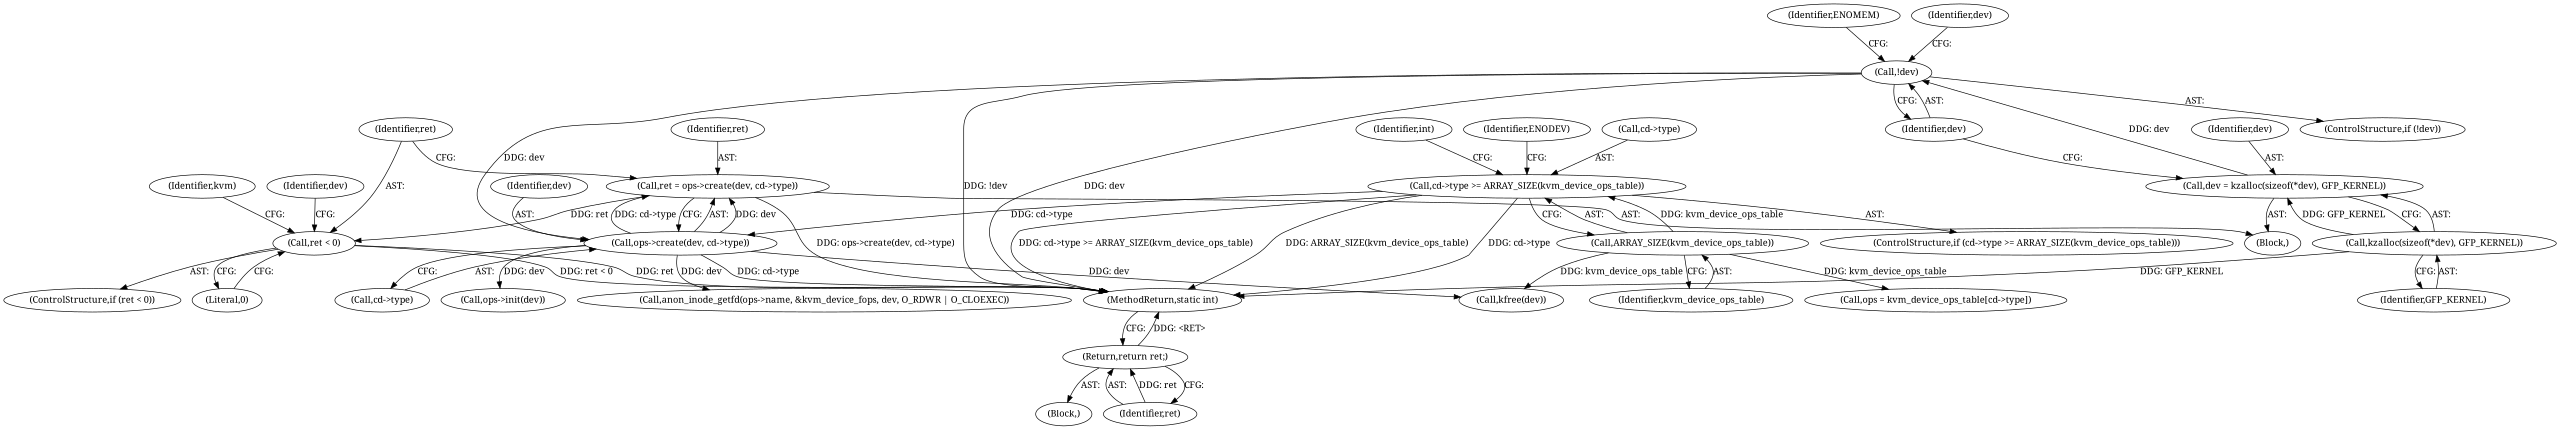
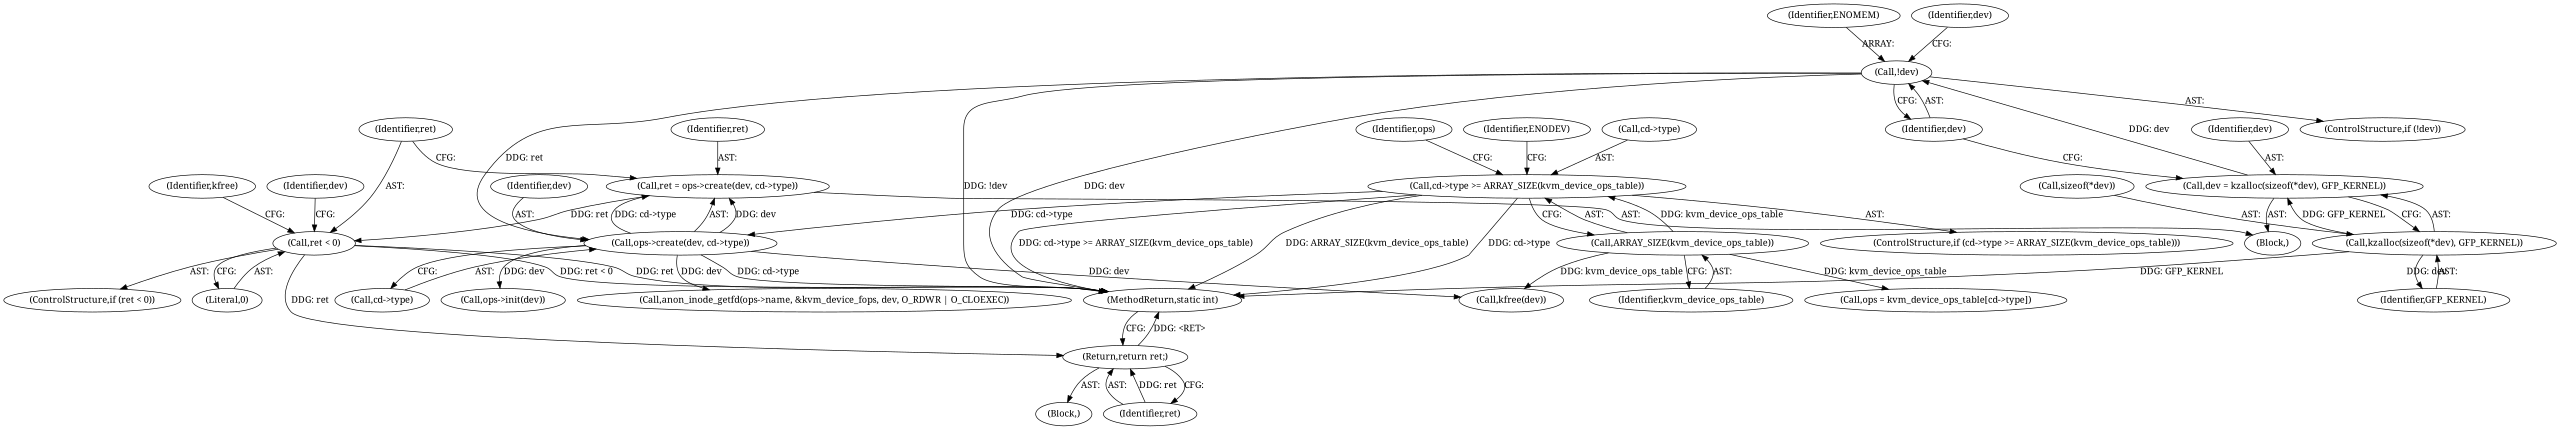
edge "(Identifier,ENOMEM)" -> "(Call,!dev)": label "CFG: " -> "ARRAY: "
node "(Identifier,int)": label "(Identifier,int)" -> "(Identifier,ops)"
edge "(Call,!dev)" -> "(Call,ops->create(dev, cd->type))": label "DDG: dev" -> "DDG: ret"
node "(Identifier,kvm)": label "(Identifier,kvm)" -> "(Identifier,kfree)"
node "(Call,sizeof(*dev))": added
edge "(Call,ret = ops->create(dev, cd->type))" -> "(Call,ops->create(dev, cd->type))": removed, label "CFG:"
edge "(Literal,0)" -> "(Call,ret < 0)": label "CFG: " -> "AST: "
edge "(Call,kzalloc(sizeof(*dev), GFP_KERNEL))" -> "(Identifier,GFP_KERNEL)": label "CFG: " -> "DDG: dev"
edge "(Call,ret = ops->create(dev, cd->type))" -> "(MethodReturn,static int)": removed, label "DDG: ops->create(dev, cd->type)"
edge "(Call,ret < 0)" -> "(Return,return ret;)": added, label "DDG: ret"
